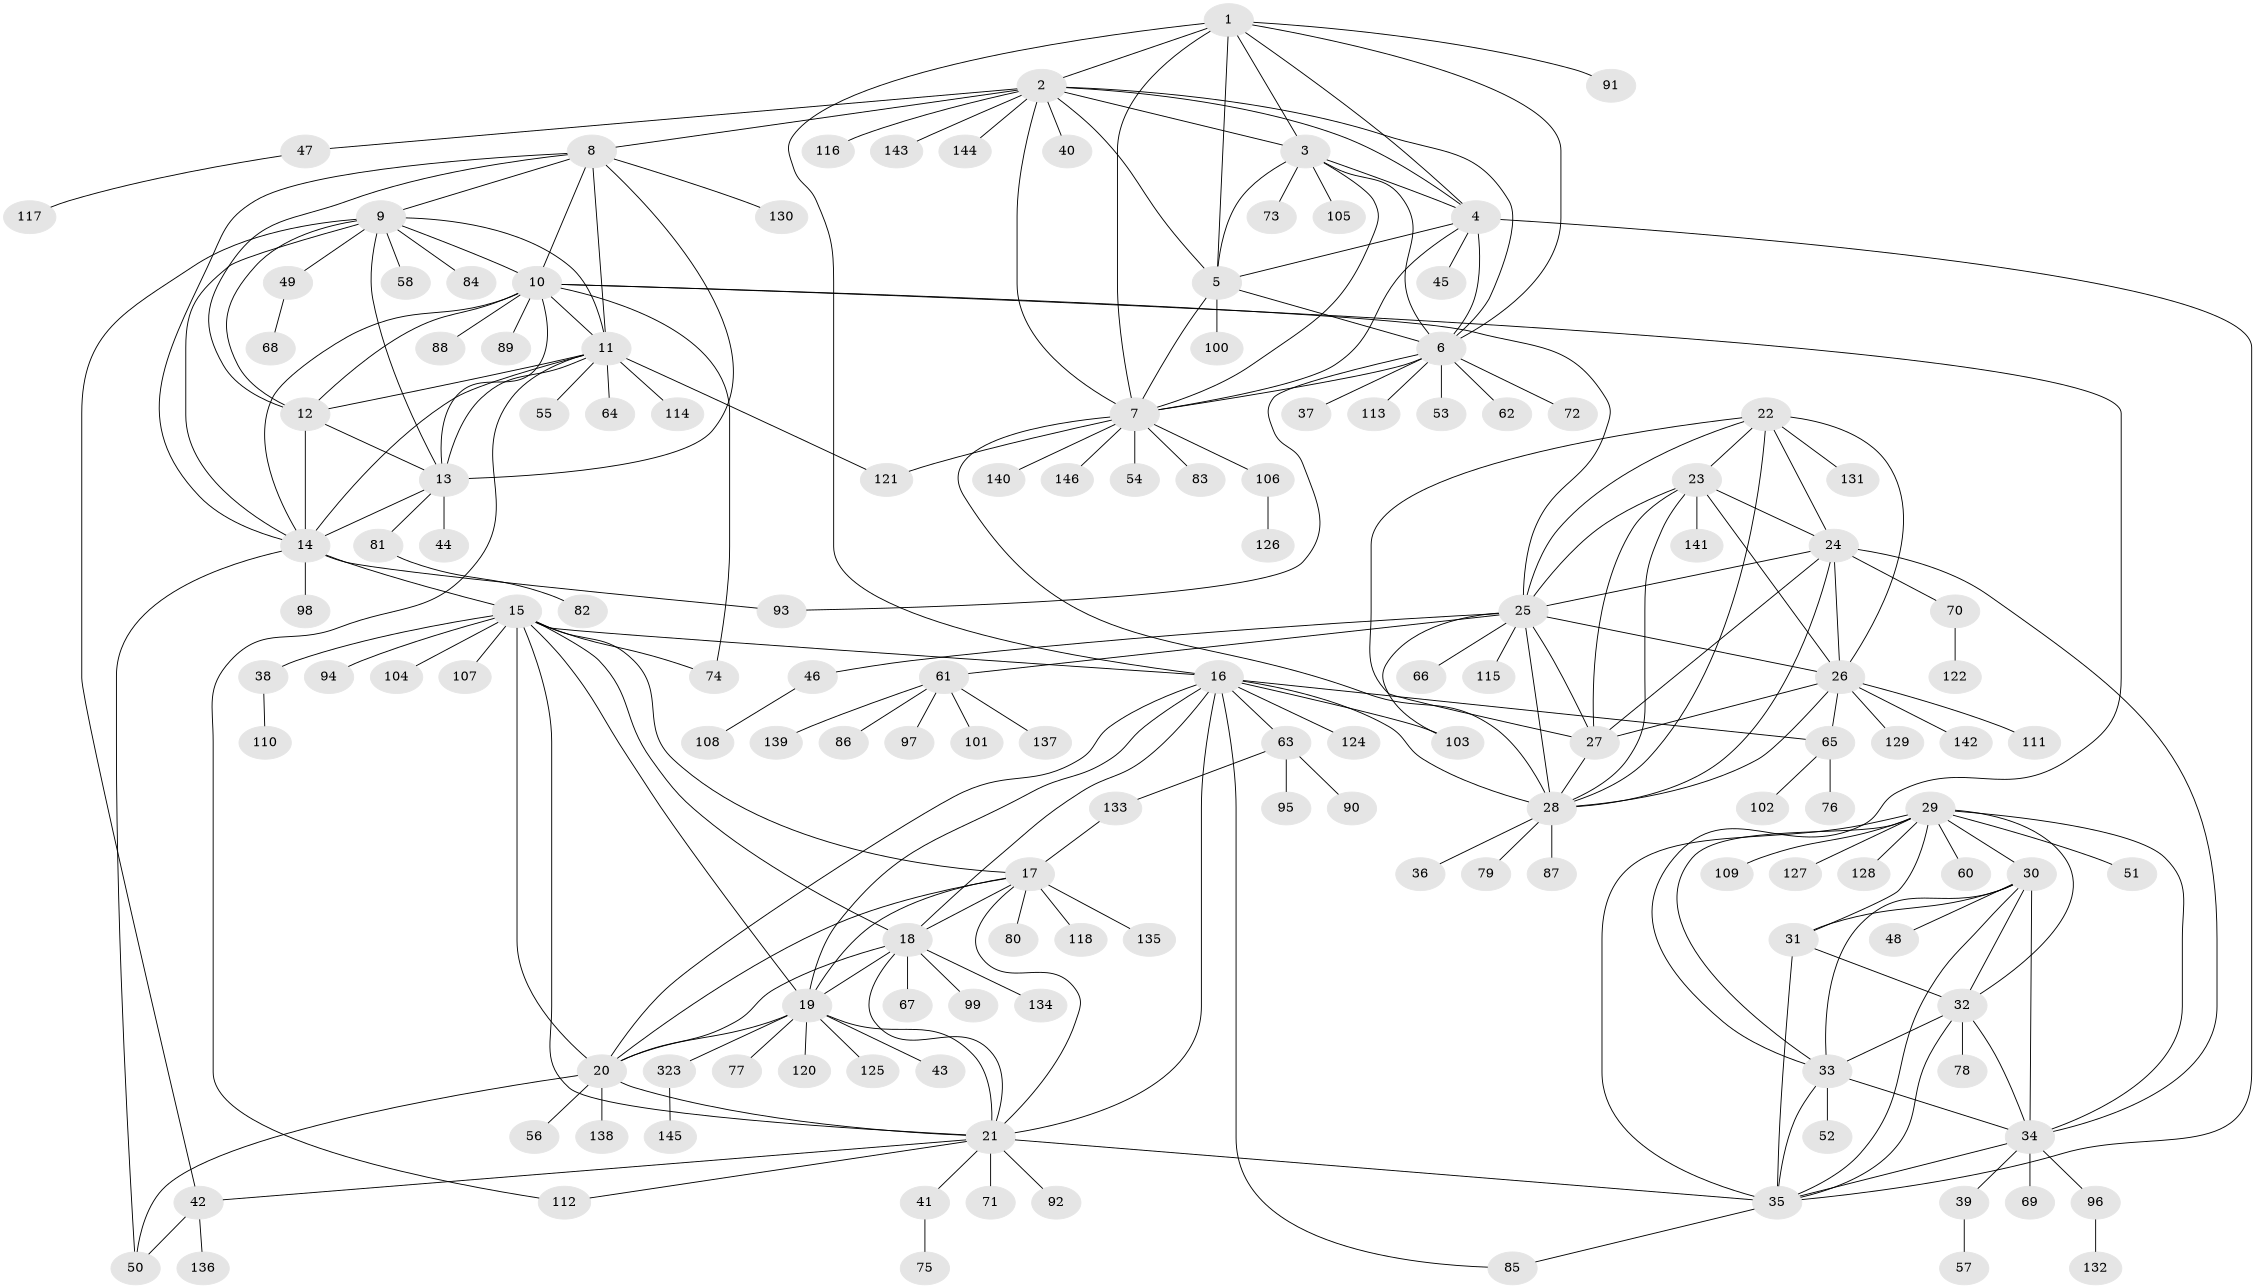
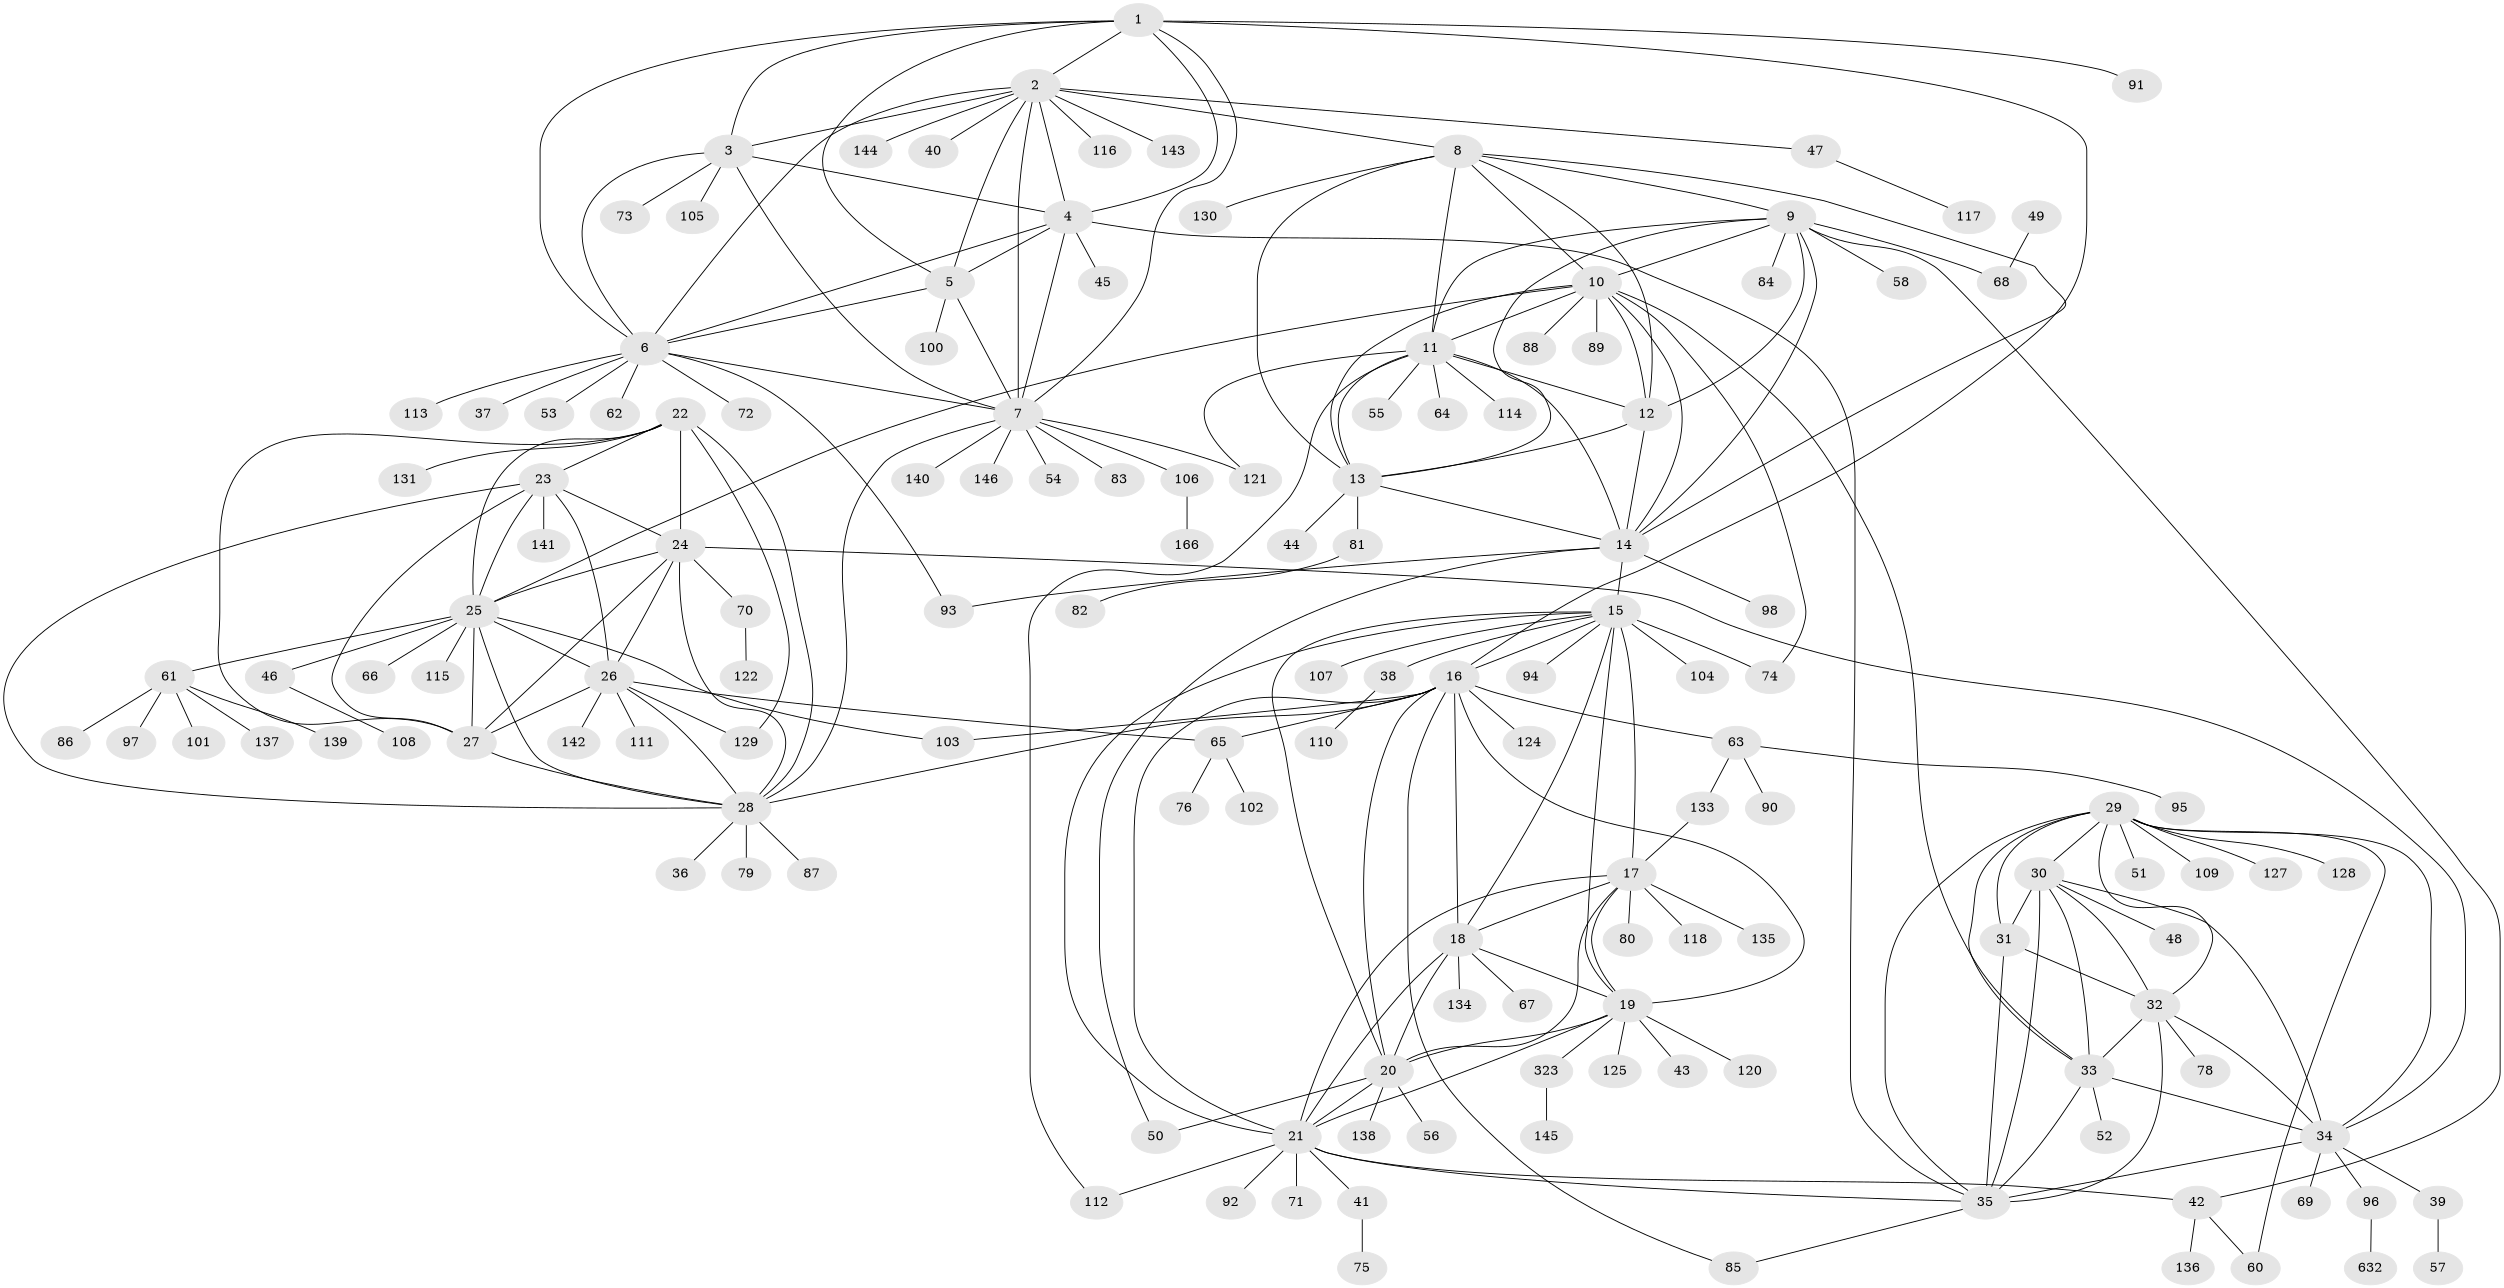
edge "3" -- "5": removed
edge "9" -- "49": now "9" -- "68"
edge "22" -- "26": now "22" -- "129"
node "126": label "126" -> "166"
node "99": removed
node "77": removed
edge "42" -- "50": now "42" -- "60"
node "132": label "132" -> "632"
